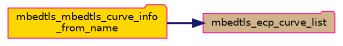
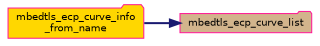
node "mbedtls_mbedtls_curve_info _from_name": label "mbedtls_mbedtls_curve_info _from_name" -> "mbedtls_ecp_curve_info _from_name"
